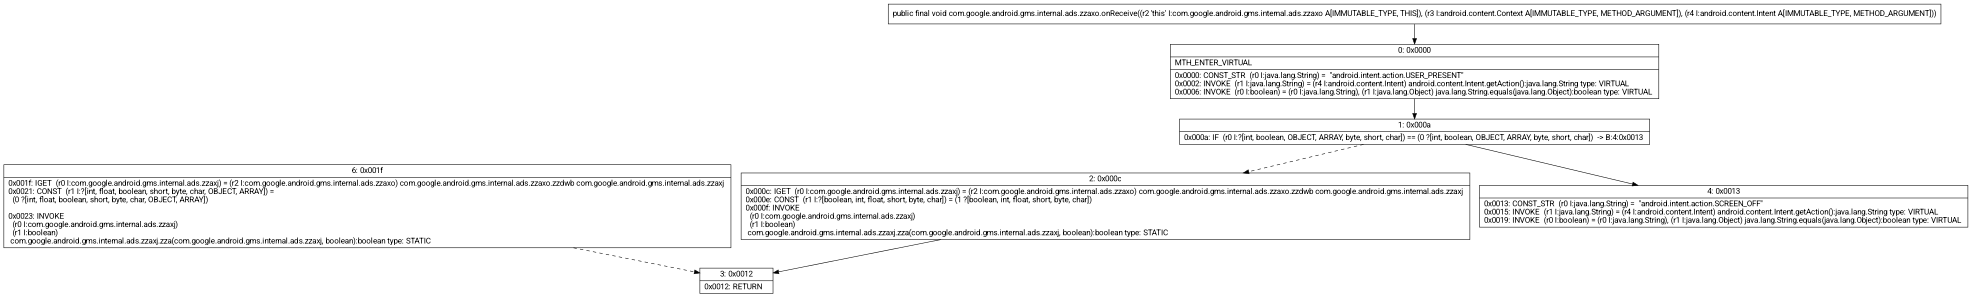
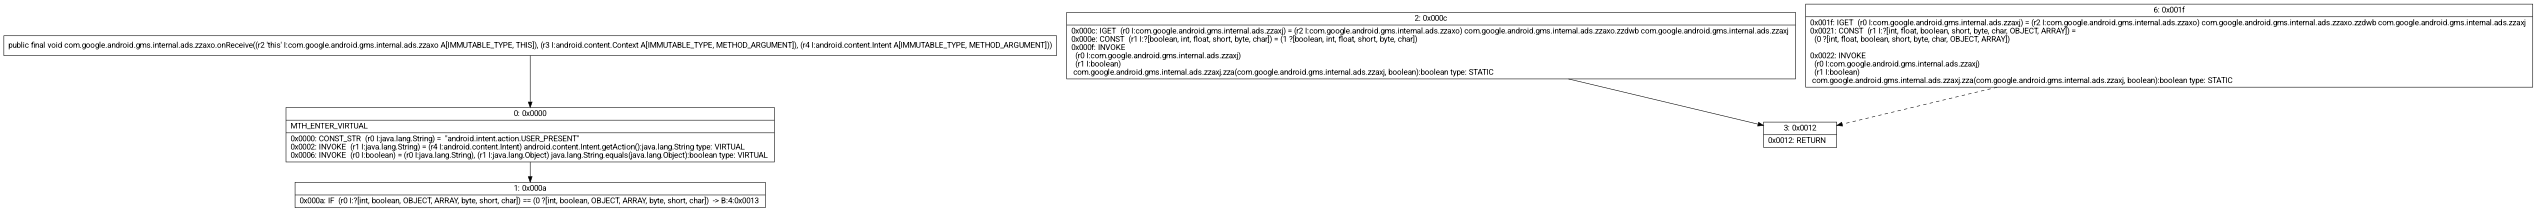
edge "1: 0x000a" -> "2: 0x000c": removed
node "4: 0x0013": removed
node "6: 0x001f": text "0x0023: INVOKE" -> "0x0022: INVOKE"
